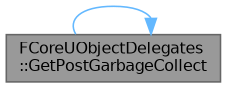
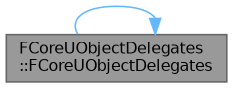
node "FCoreUObjectDelegates ::GetPostGarbageCollect": label "FCoreUObjectDelegates ::GetPostGarbageCollect" -> "FCoreUObjectDelegates ::FCoreUObjectDelegates"
